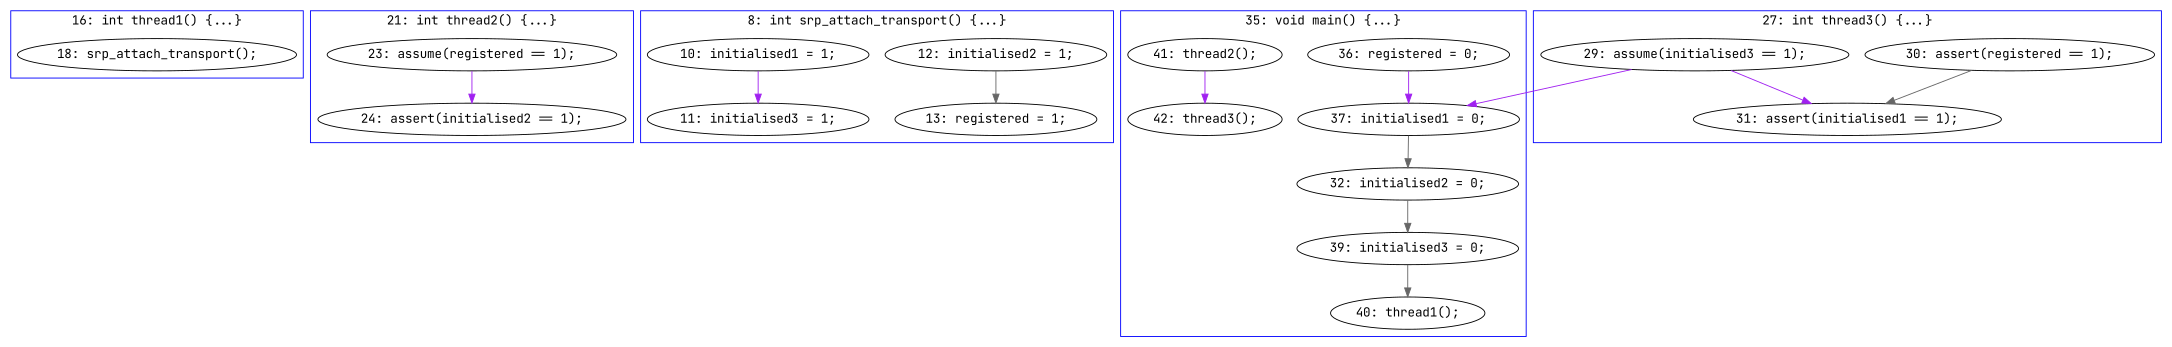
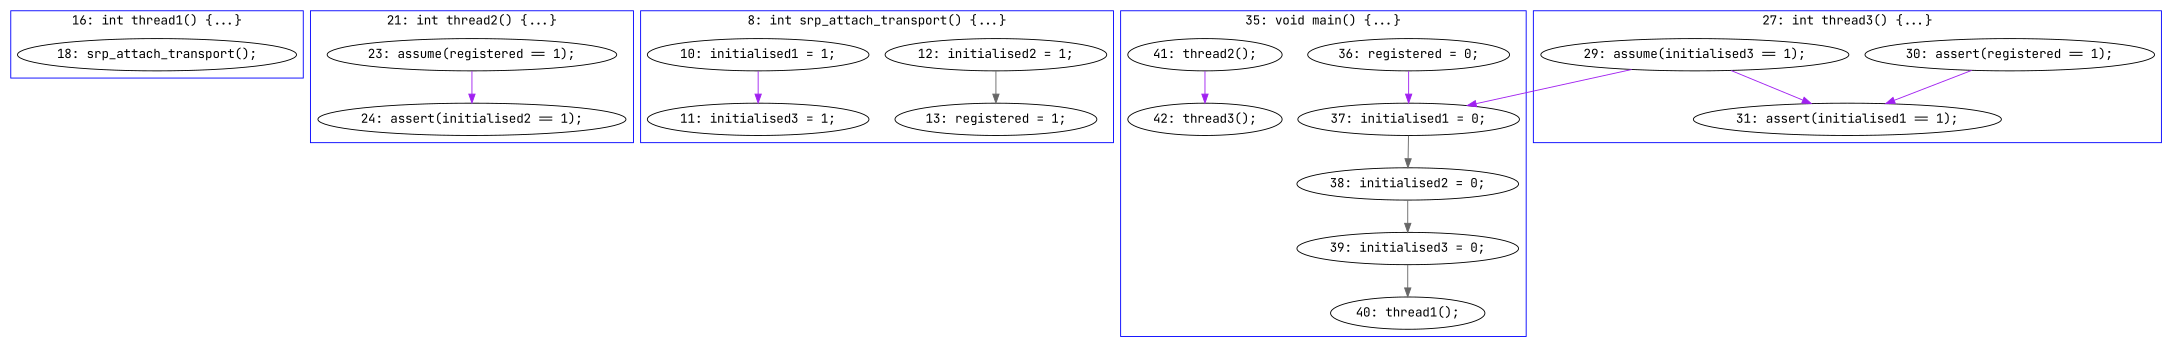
edge "30: assert(registered == 1);" -> "31: assert(initialised1 == 1);": color gray40 -> purple
node "32: initialised2 = 0;": label "32: initialised2 = 0;" -> "38: initialised2 = 0;"
